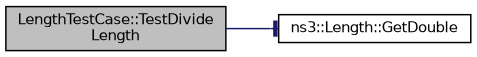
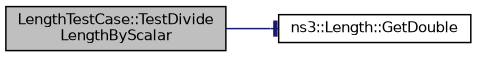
node "LengthTestCase::TestDivide Length": label "LengthTestCase::TestDivide Length" -> "LengthTestCase::TestDivide LengthByScalar"
